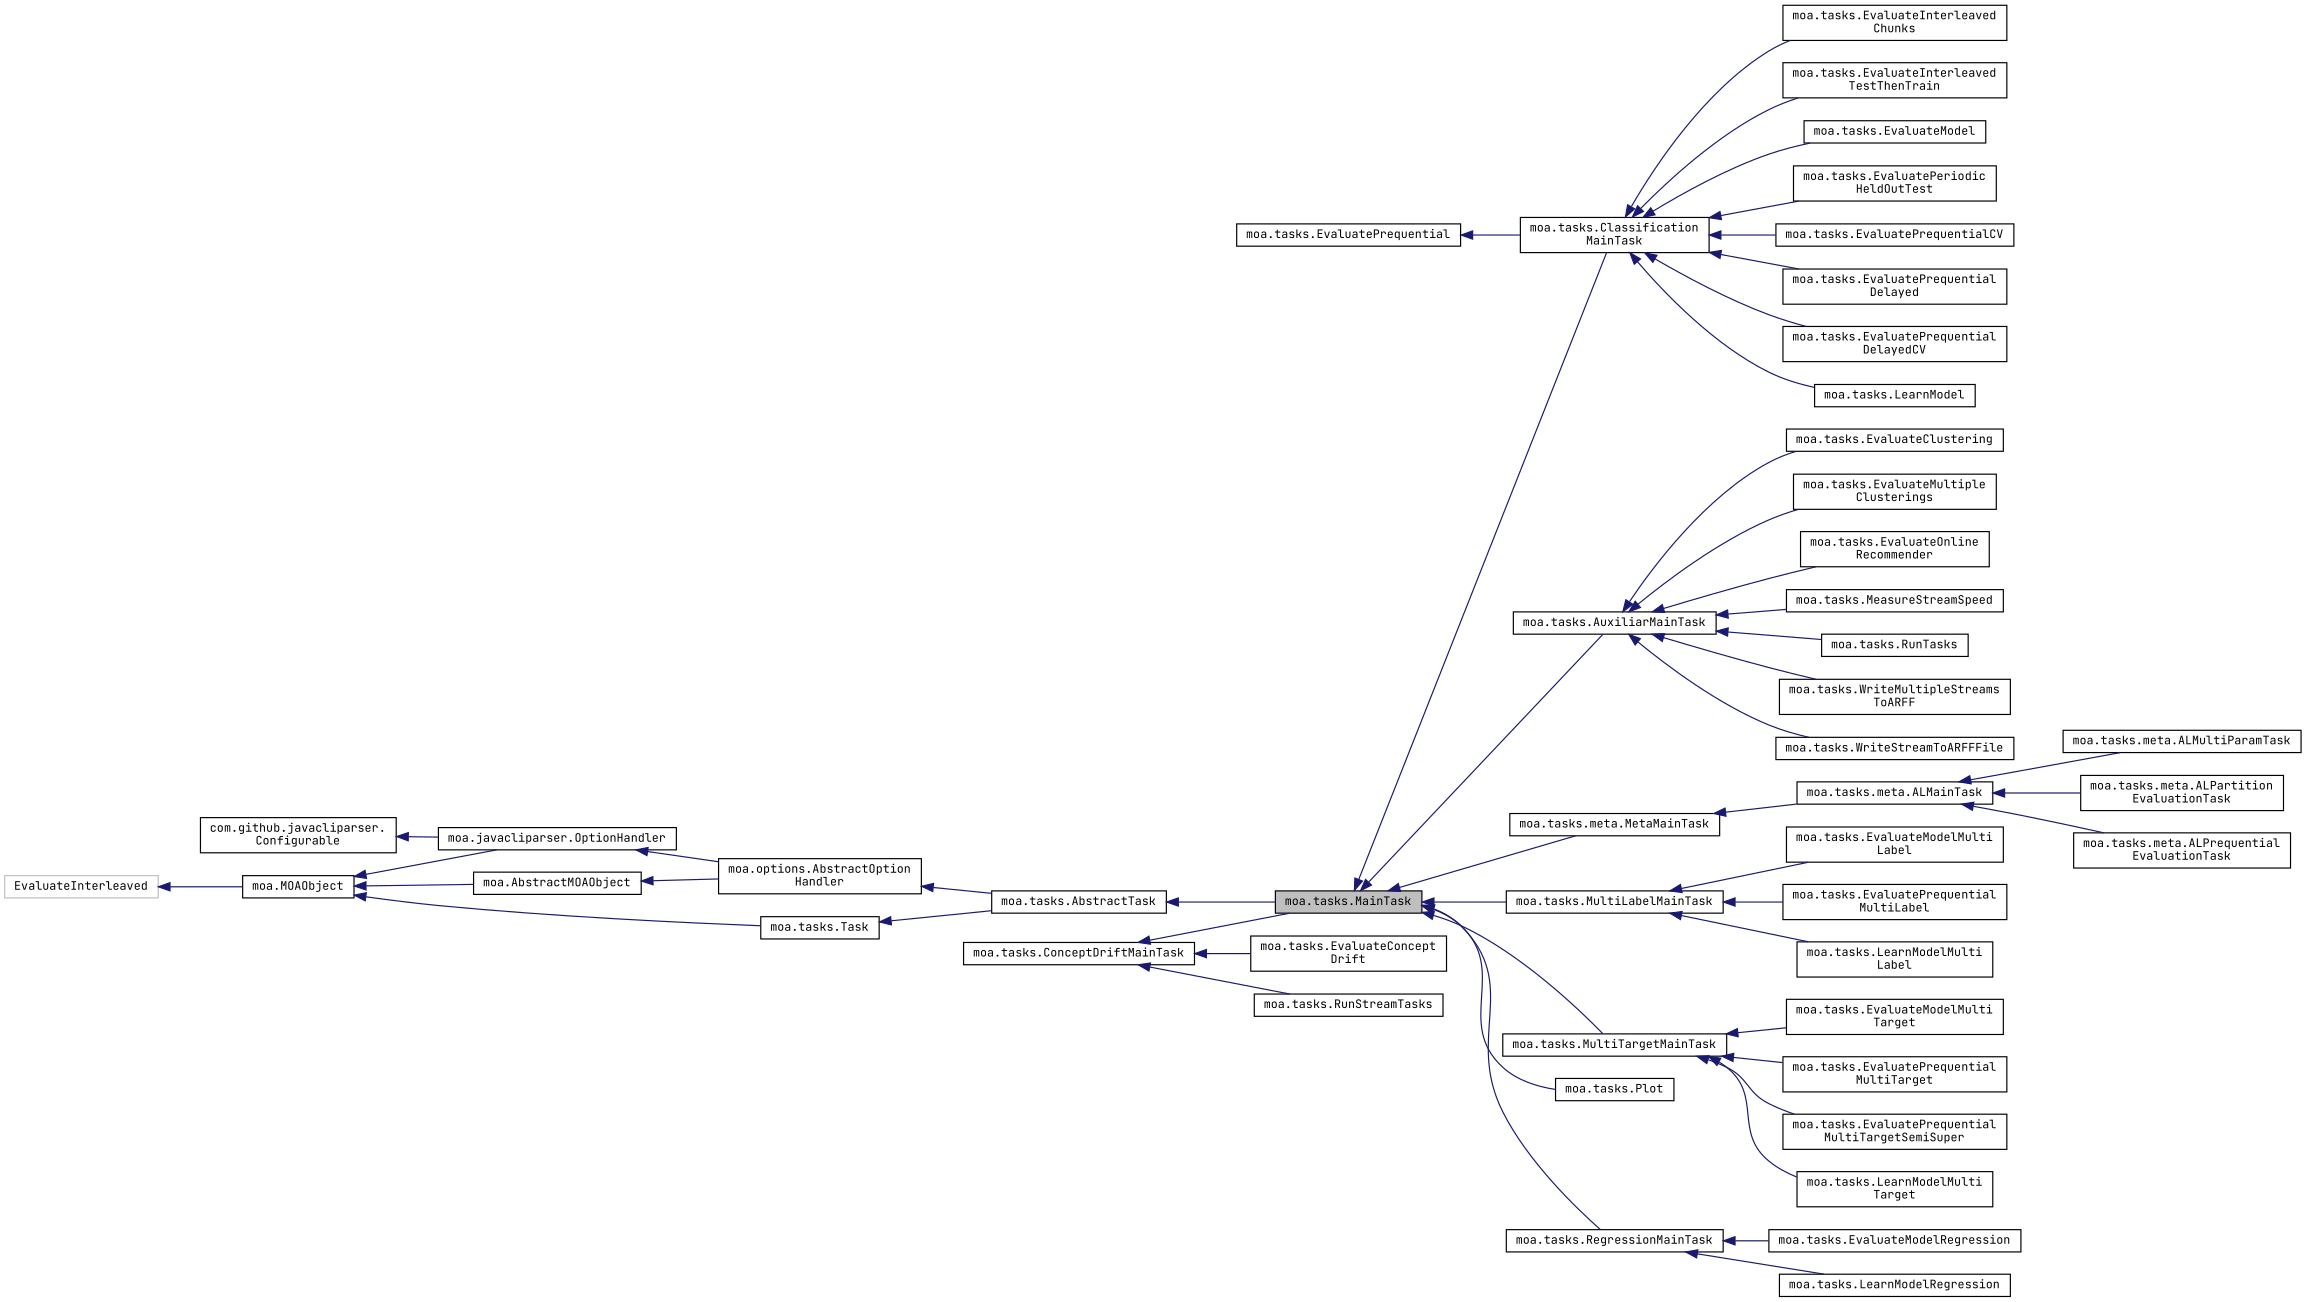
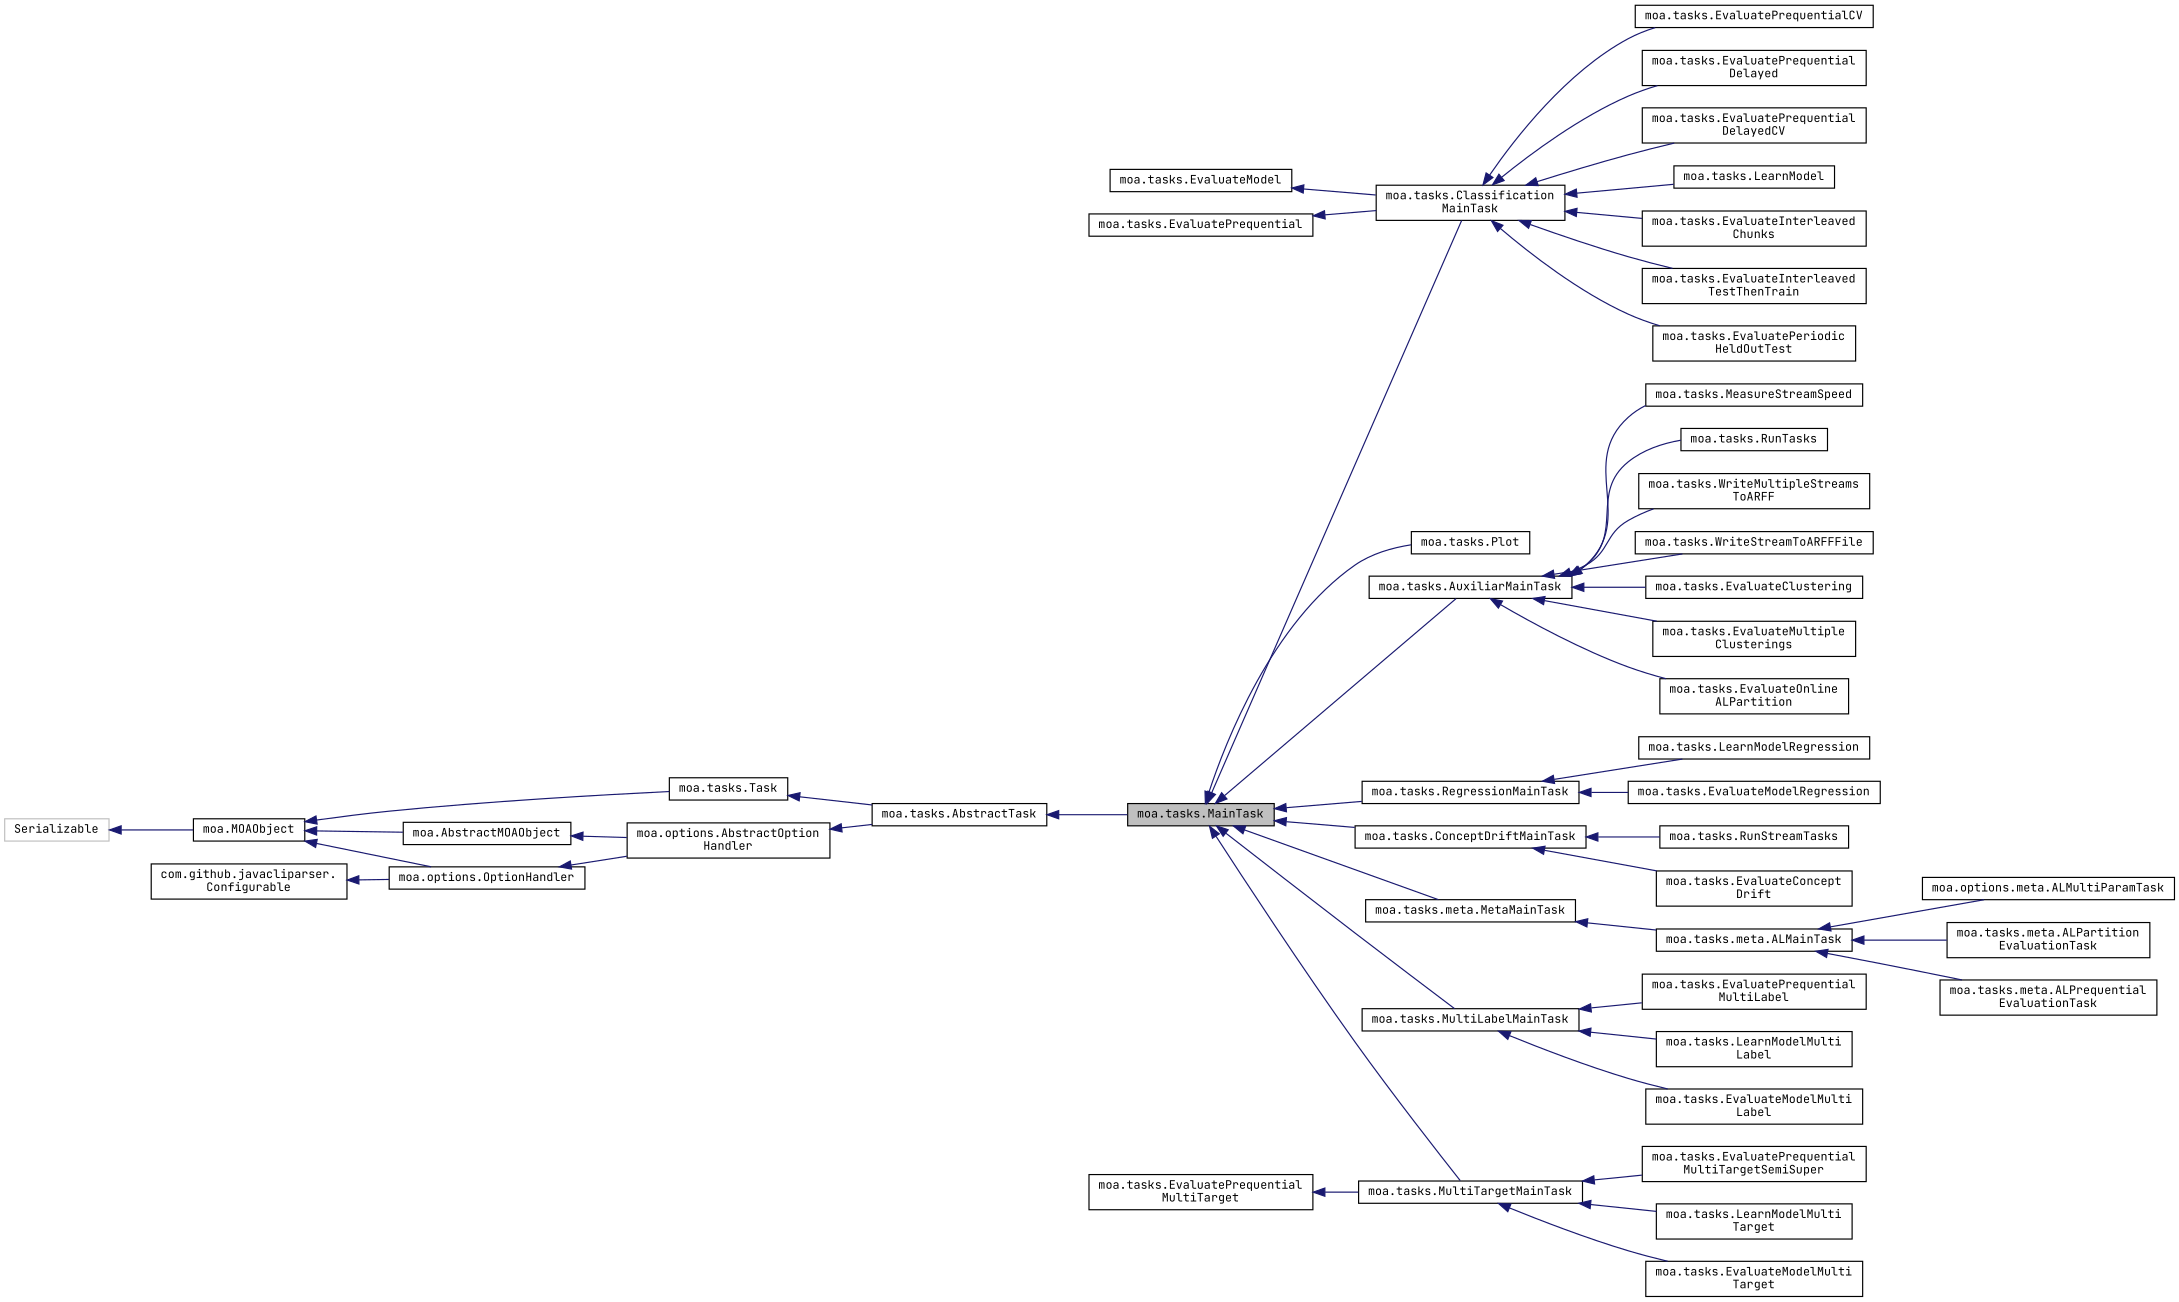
edge "moa.tasks.EvaluateModel" -> "moa.tasks.Classification MainTask": reversed
node "moa.tasks.EvaluateOnline Recommender": label "moa.tasks.EvaluateOnline Recommender" -> "moa.tasks.EvaluateOnline ALPartition"
node "moa.tasks.meta.ALMultiParamTask": label "moa.tasks.meta.ALMultiParamTask" -> "moa.options.meta.ALMultiParamTask"
node "moa.javacliparser.OptionHandler": label "moa.javacliparser.OptionHandler" -> "moa.options.OptionHandler"
node "EvaluateInterleaved": label "EvaluateInterleaved" -> "Serializable"
edge "moa.tasks.MainTask" -> "moa.tasks.ConceptDriftMainTask": reversed
edge "moa.tasks.EvaluatePrequential MultiTarget" -> "moa.tasks.MultiTargetMainTask": reversed
